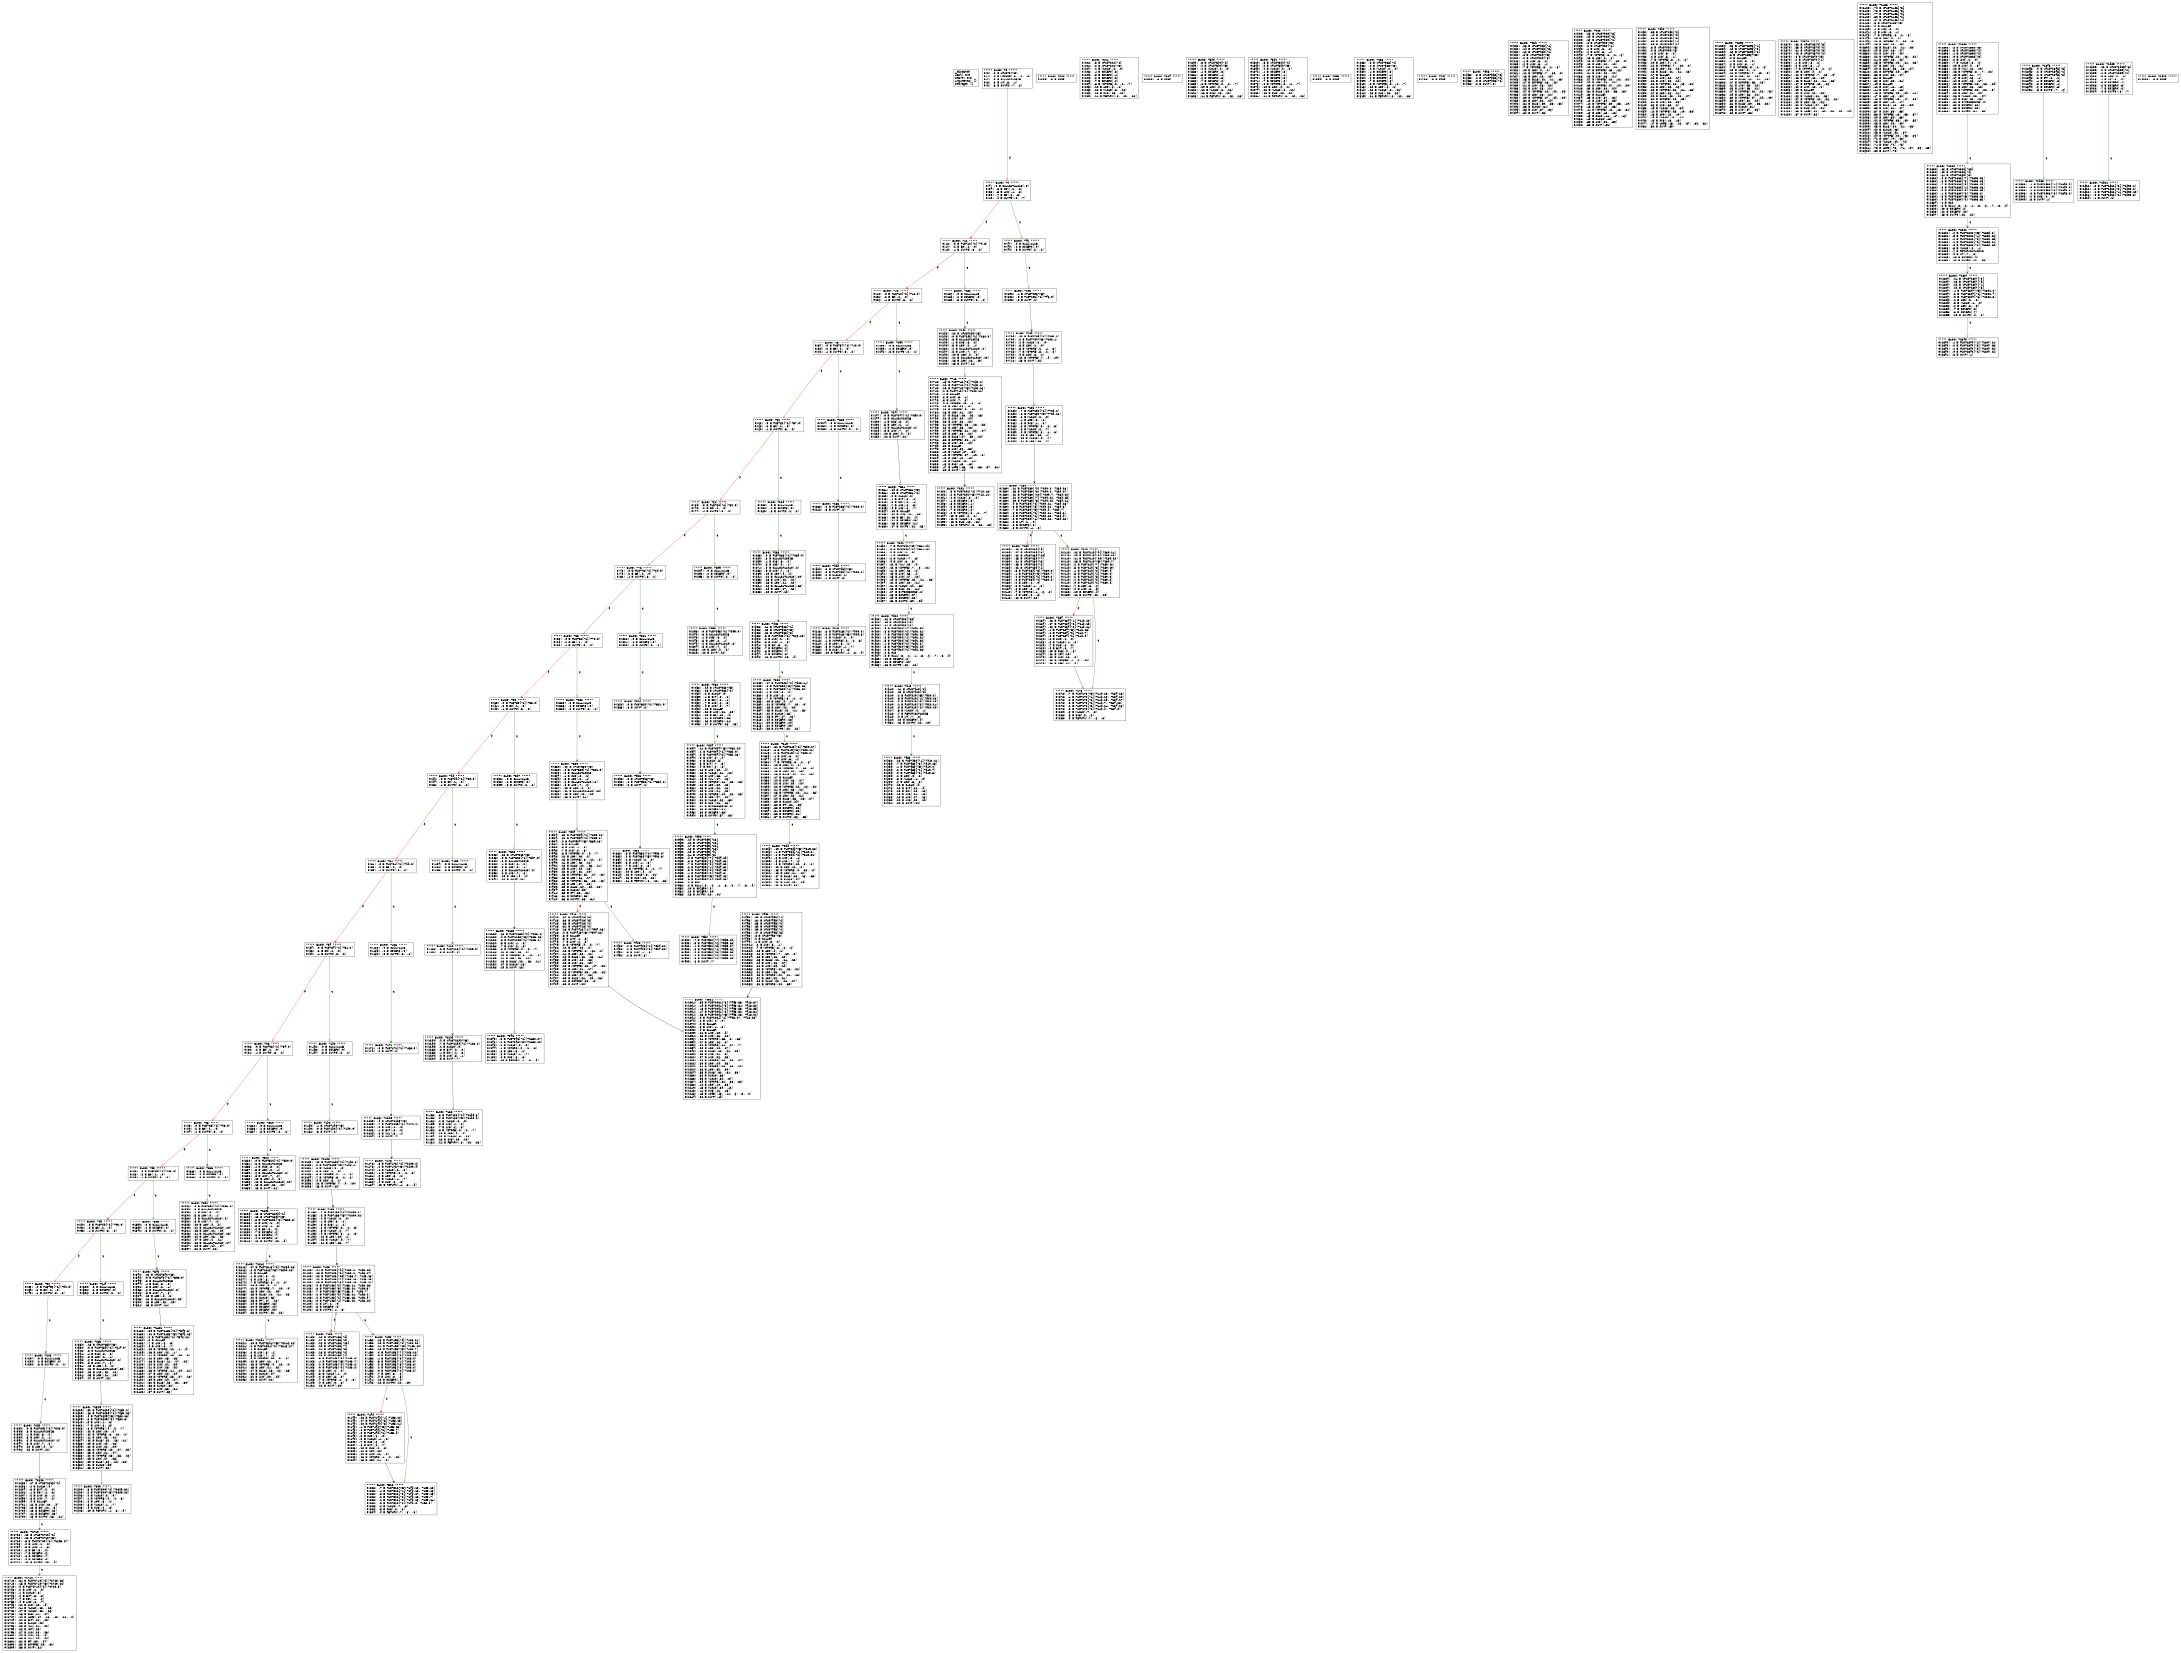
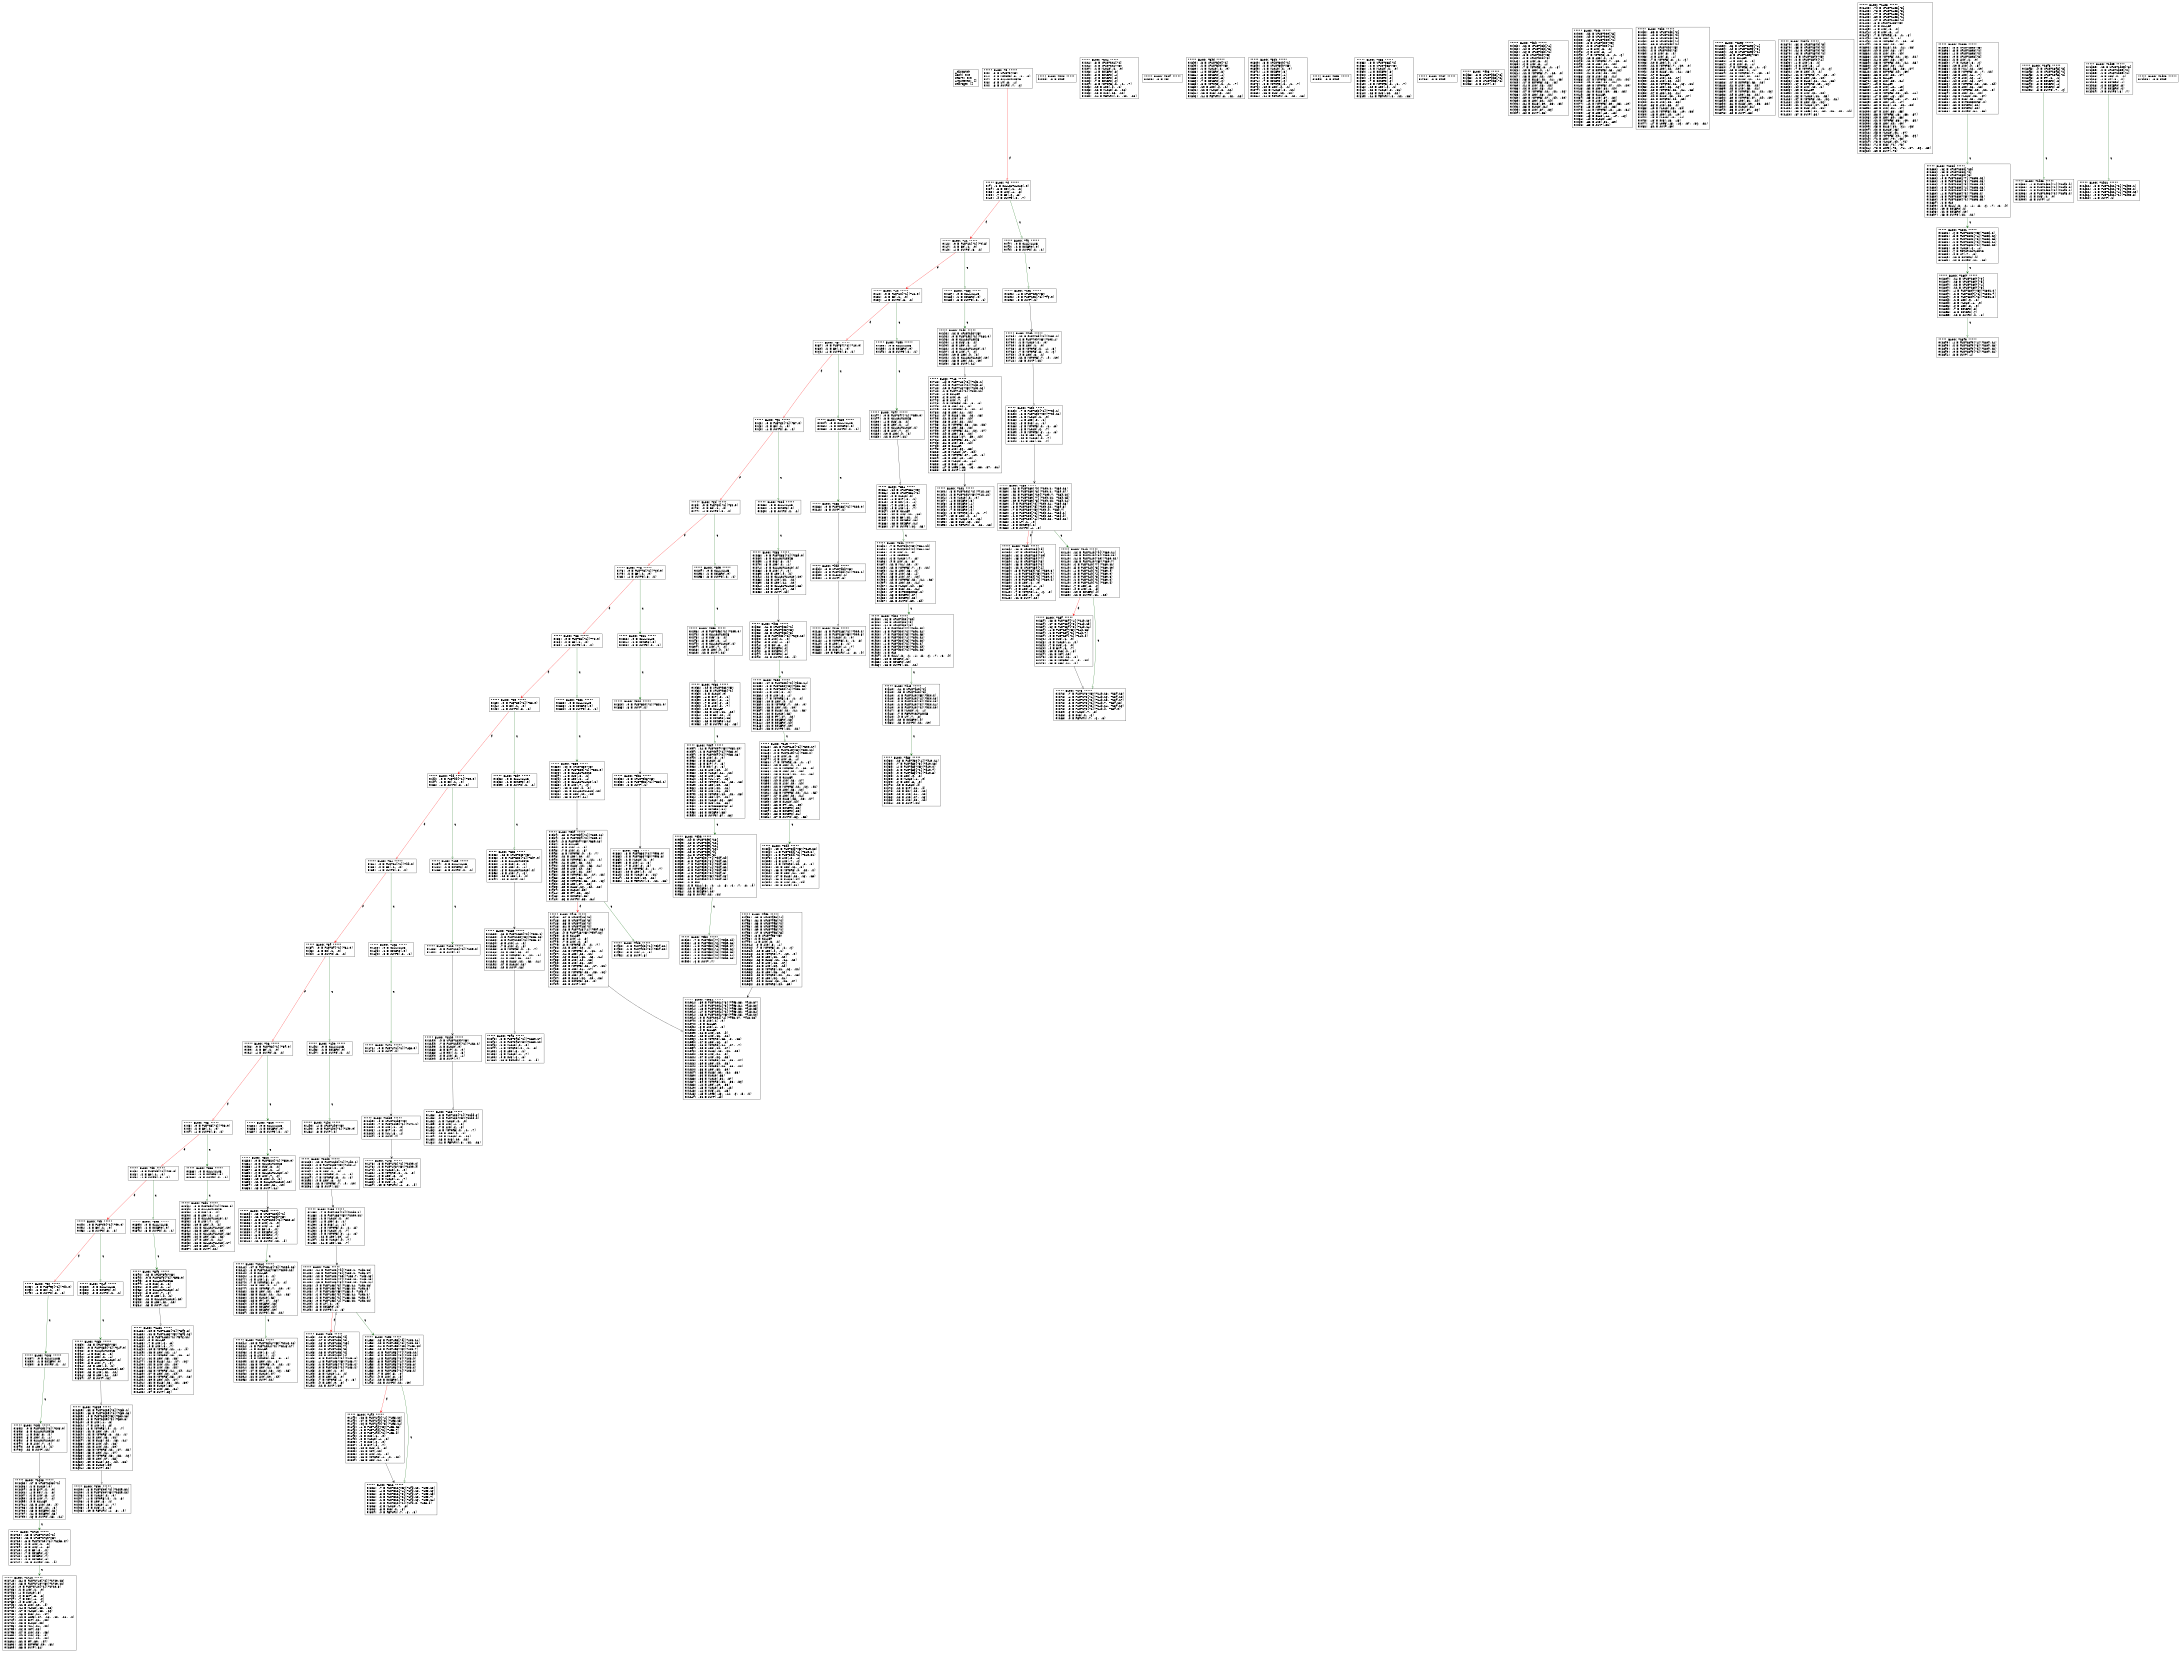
node "----- BLOCK ~31f ----- 0x320: .0 = STOP": label "----- BLOCK ~31f ----- 0x320: .0 = STOP" -> "----- BLOCK ~31f ----- 0x320: .0 = MEM"
